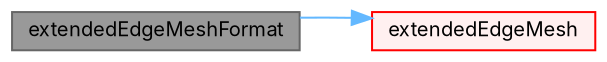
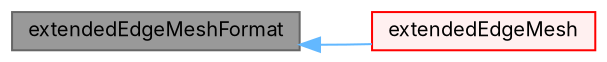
edge "extendedEdgeMeshFormat" -> "extendedEdgeMesh": reversed
